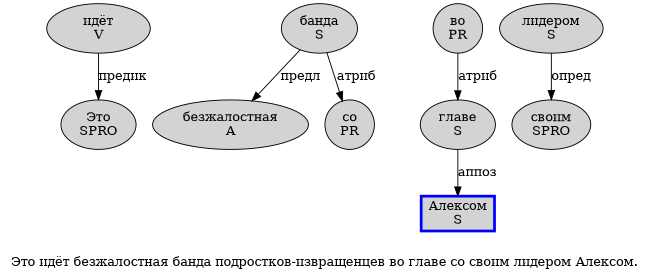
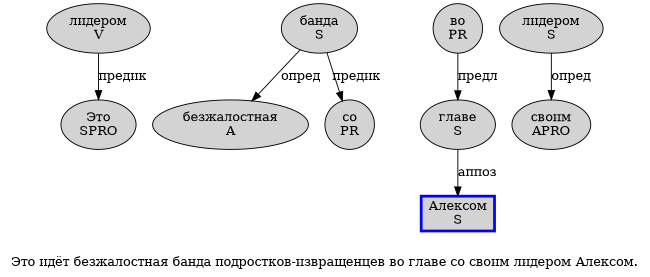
node "идёт V": label "идёт V" -> "лидером V"
edge "банда S" -> "безжалостная A": label "предл" -> "опред"
edge "банда S" -> "со PR": label "атриб" -> "предик"
edge "во PR" -> "главе S": label "атриб" -> "предл"
node "своим SPRO": label "своим SPRO" -> "своим APRO"
